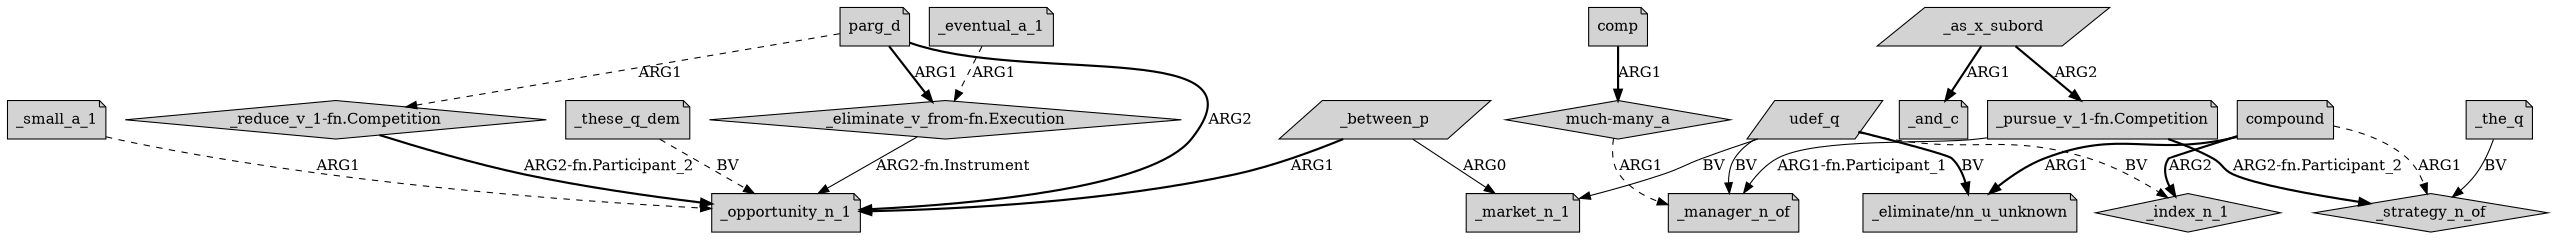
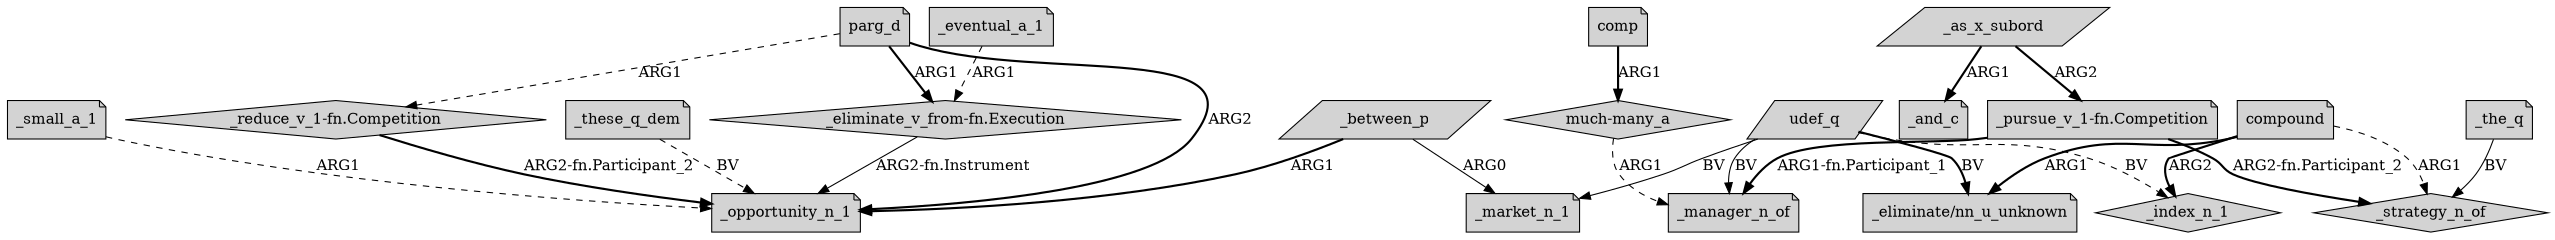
edge "_pursue_v_1-fn.Competition" -> "_manager_n_of": style solid -> bold
